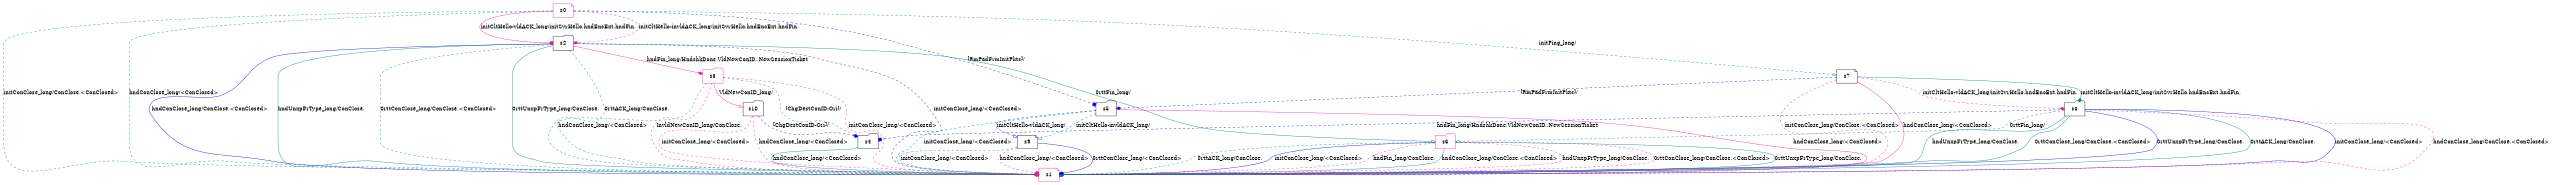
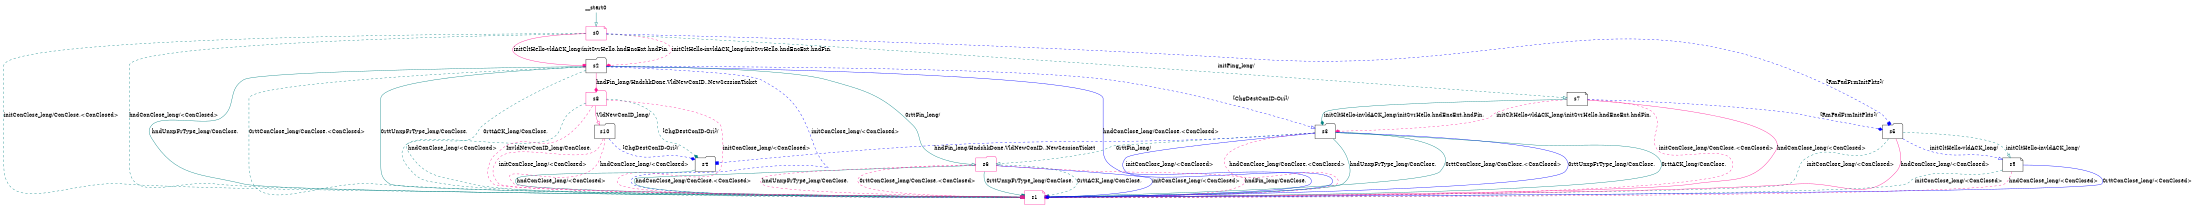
node "__start0": added
edge "s2" -> "s3": added, label "[ChgDestConID-Ori]/"
